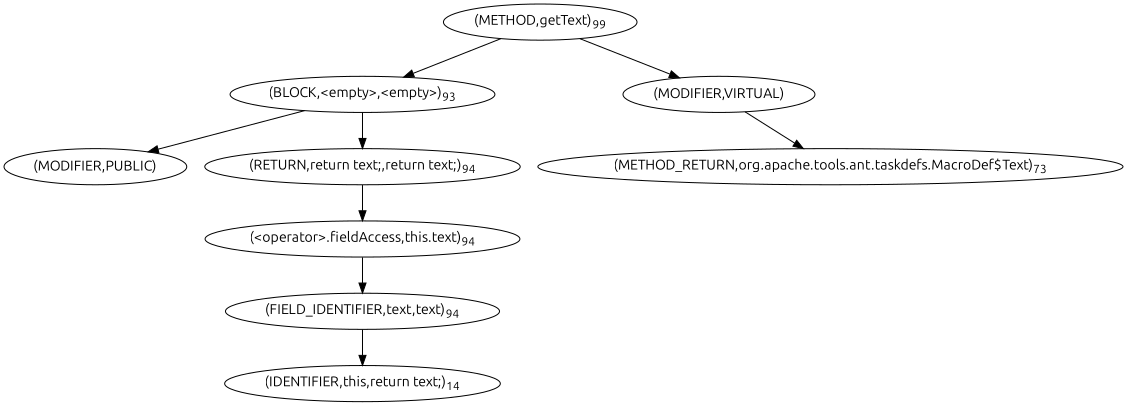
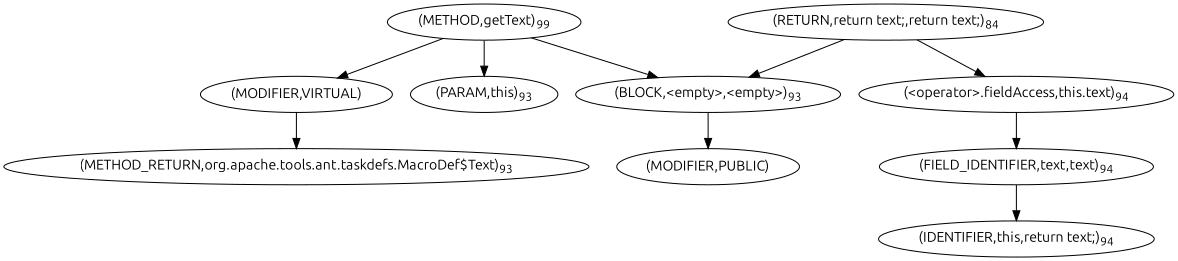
node "(PARAM,this)": added
edge "(BLOCK,<empty>,<empty>)" -> "(RETURN,return text;,return text;)": reversed
node "(RETURN,return text;,return text;)": text "94" -> "84"
node "(METHOD_RETURN,org.apache.tools.ant.taskdefs.MacroDef$Text)": text "73" -> "93"
node "(IDENTIFIER,this,return text;)": text "14" -> "94"
